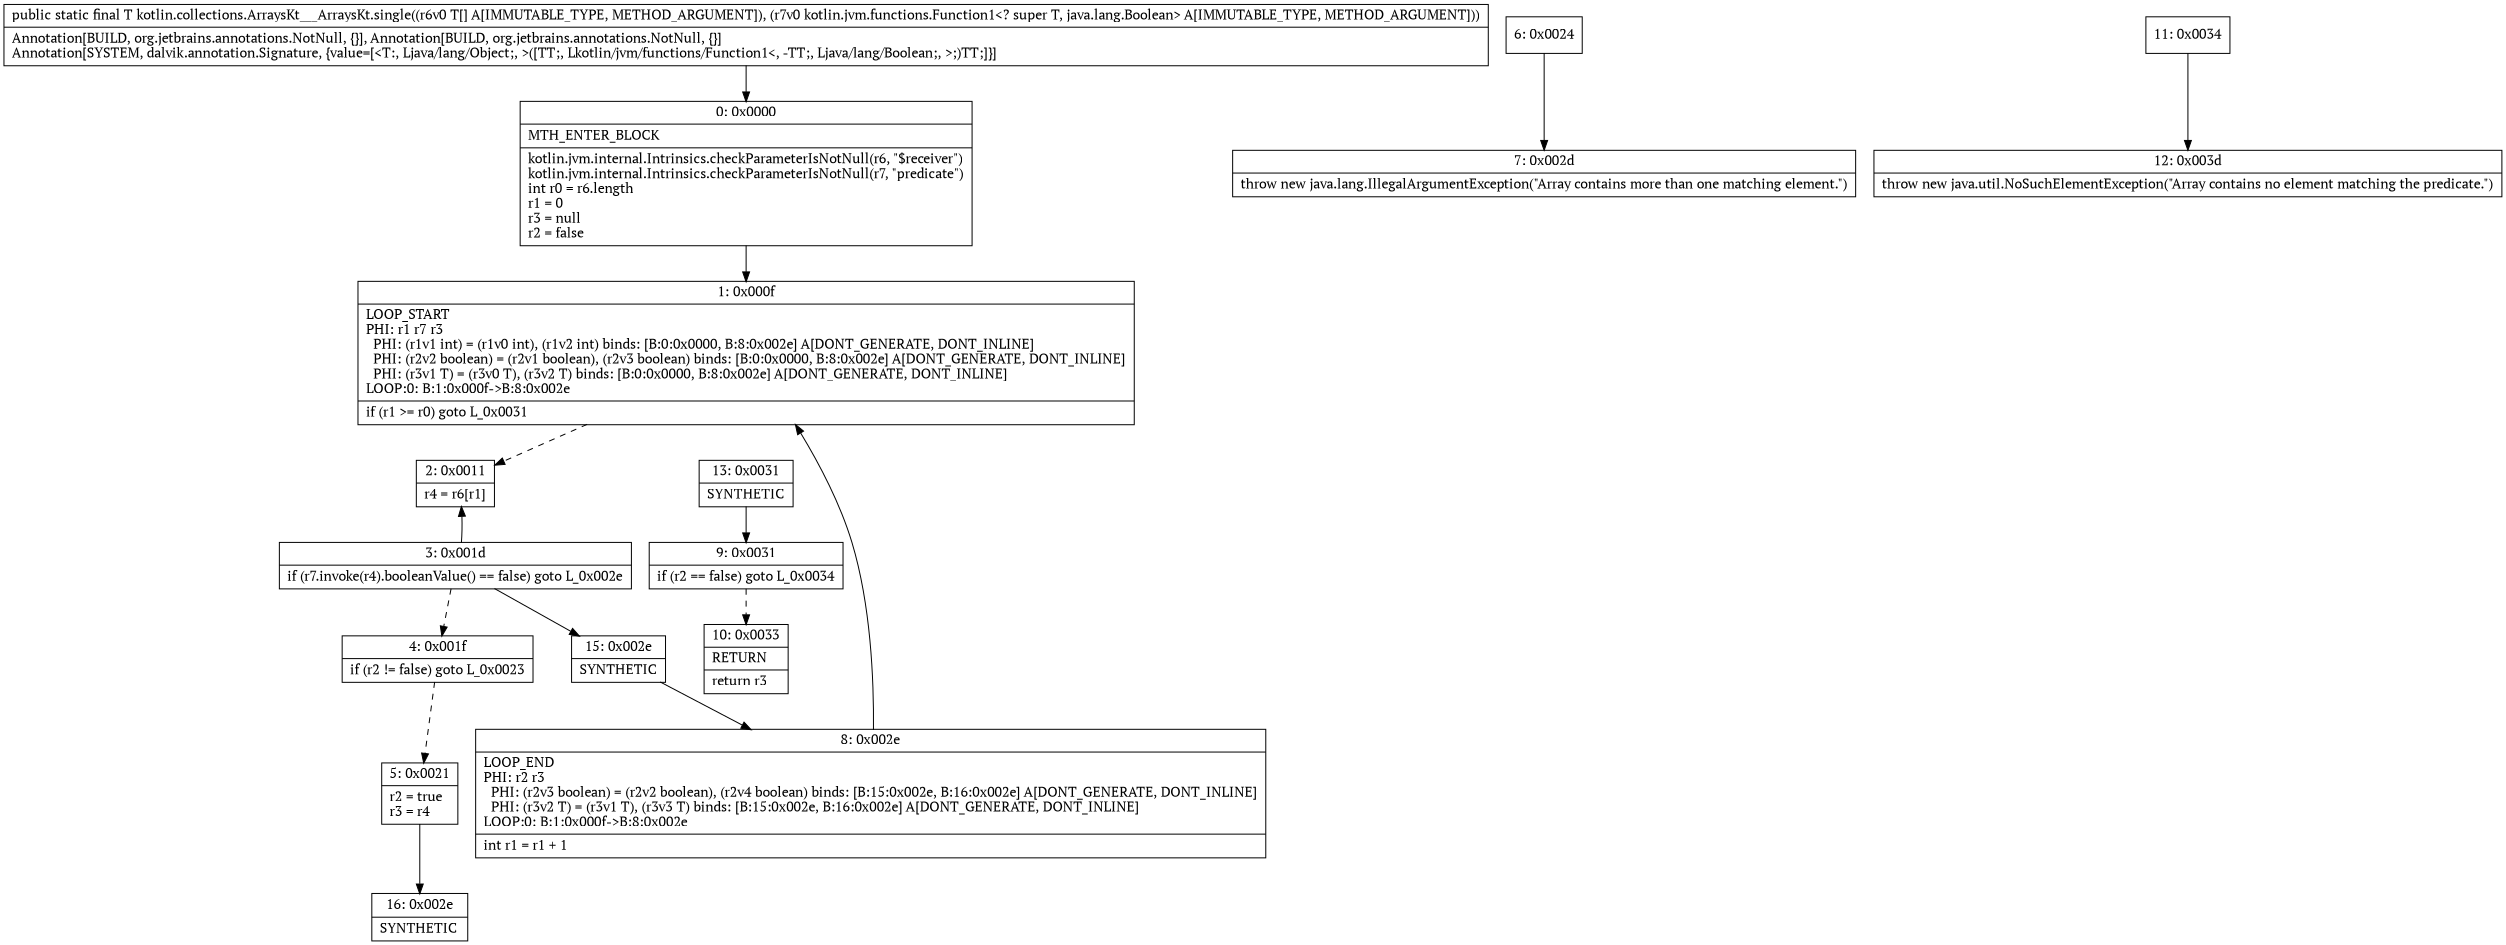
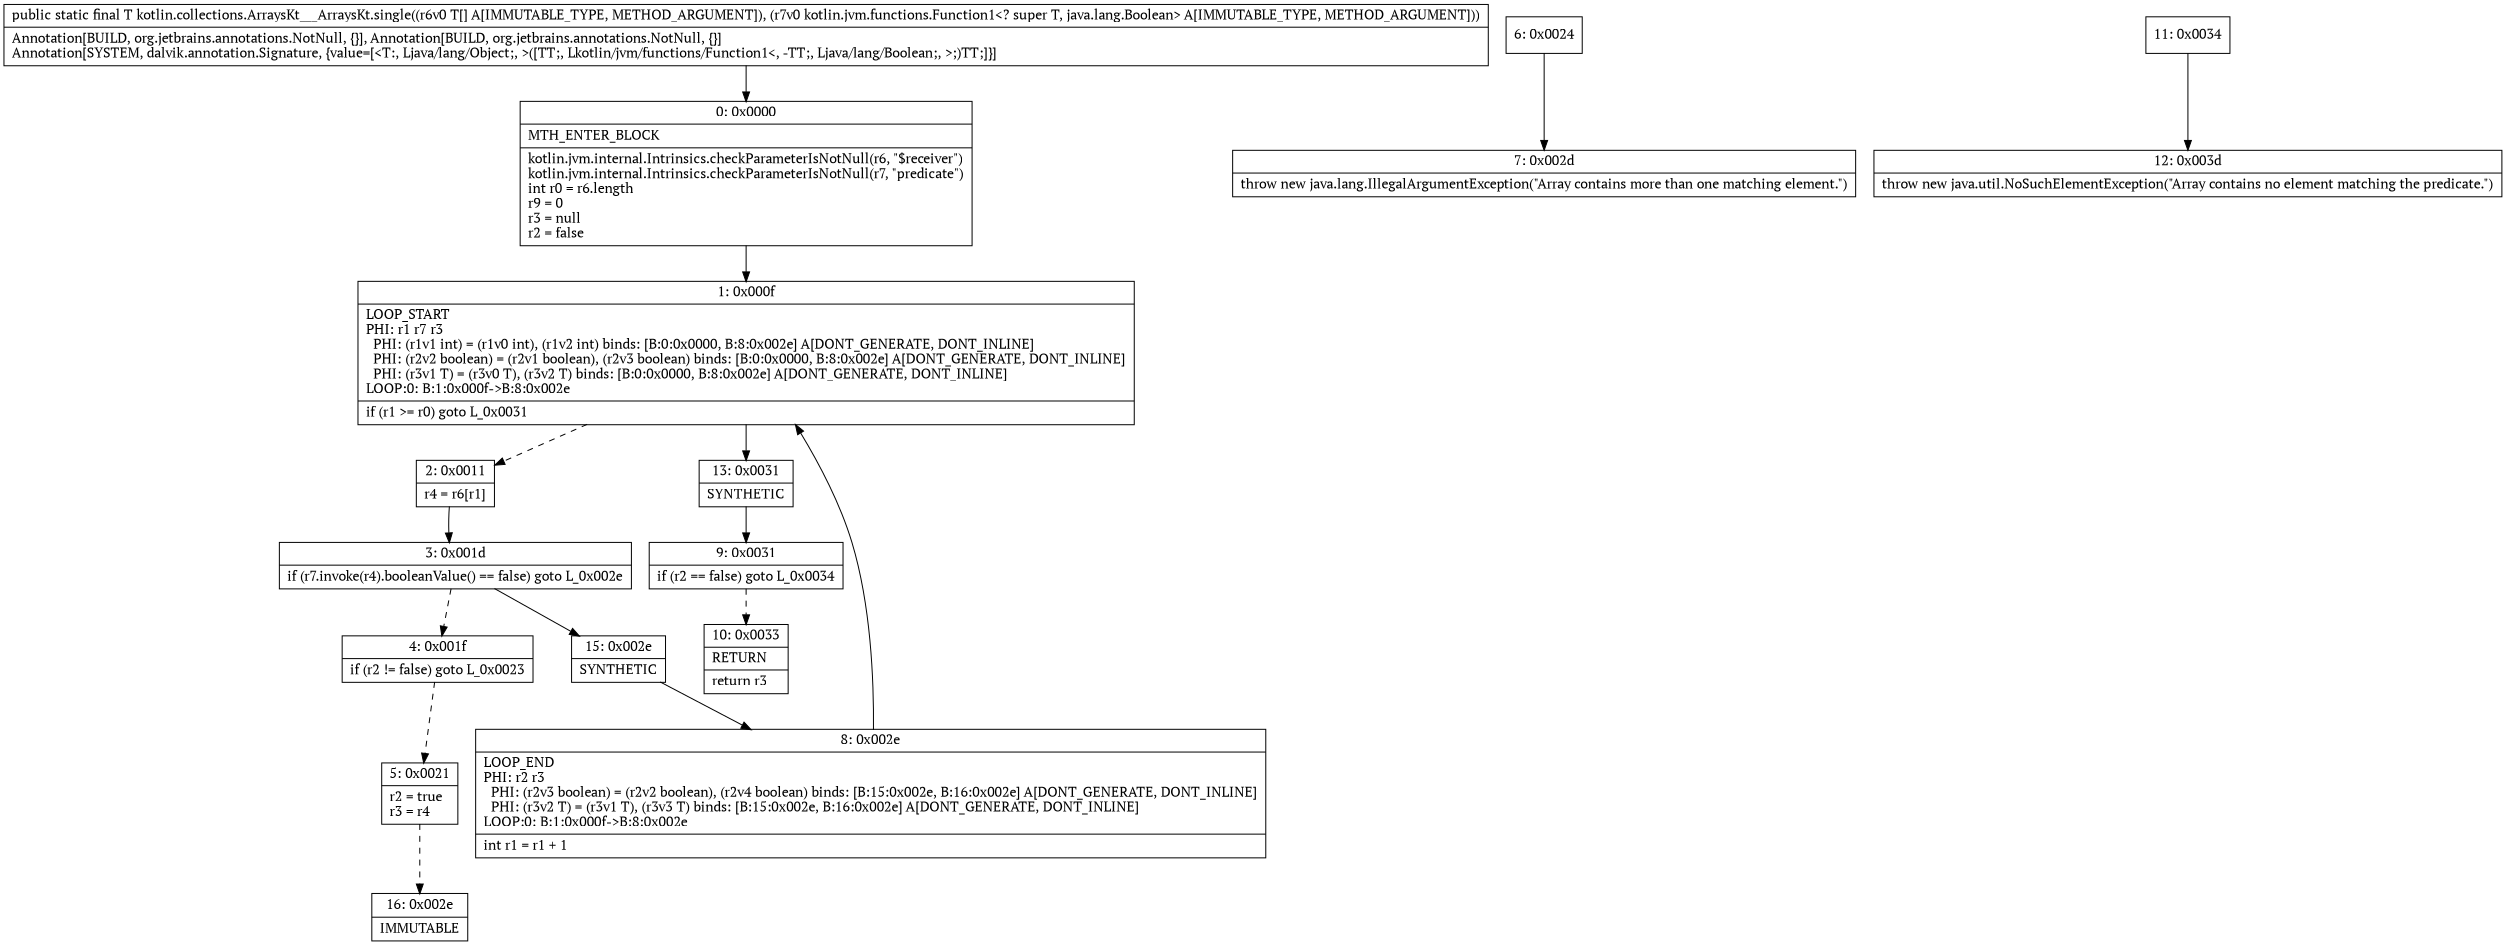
node "0: 0x0000": text "r1 = 0" -> "r9 = 0"
edge "1: 0x000f" -> "13: 0x0031": added
edge "3: 0x001d" -> "2: 0x0011": reversed
edge "5: 0x0021" -> "16: 0x002e": style solid -> dashed
node "16: 0x002e": text "SYNTHETIC" -> "IMMUTABLE"
